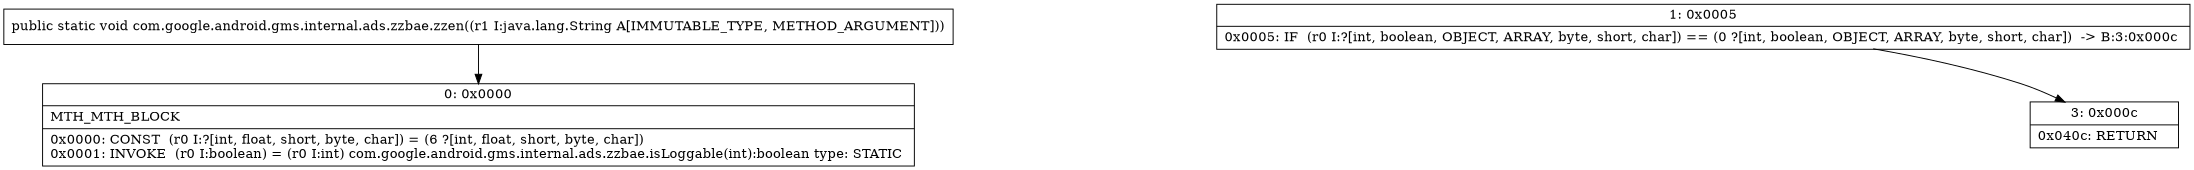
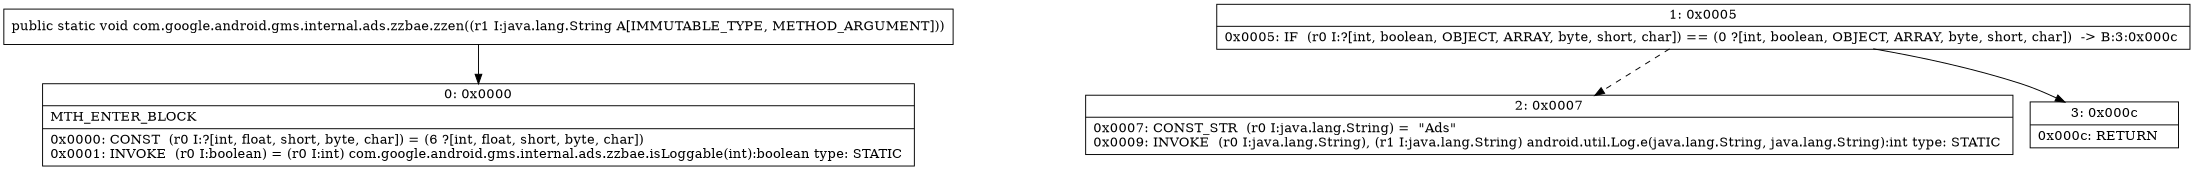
node "0: 0x0000": text "MTH_MTH_BLOCK" -> "MTH_ENTER_BLOCK"
node "2: 0x0007": added
node "3: 0x000c": text "0x040c: RETURN" -> "0x000c: RETURN"
